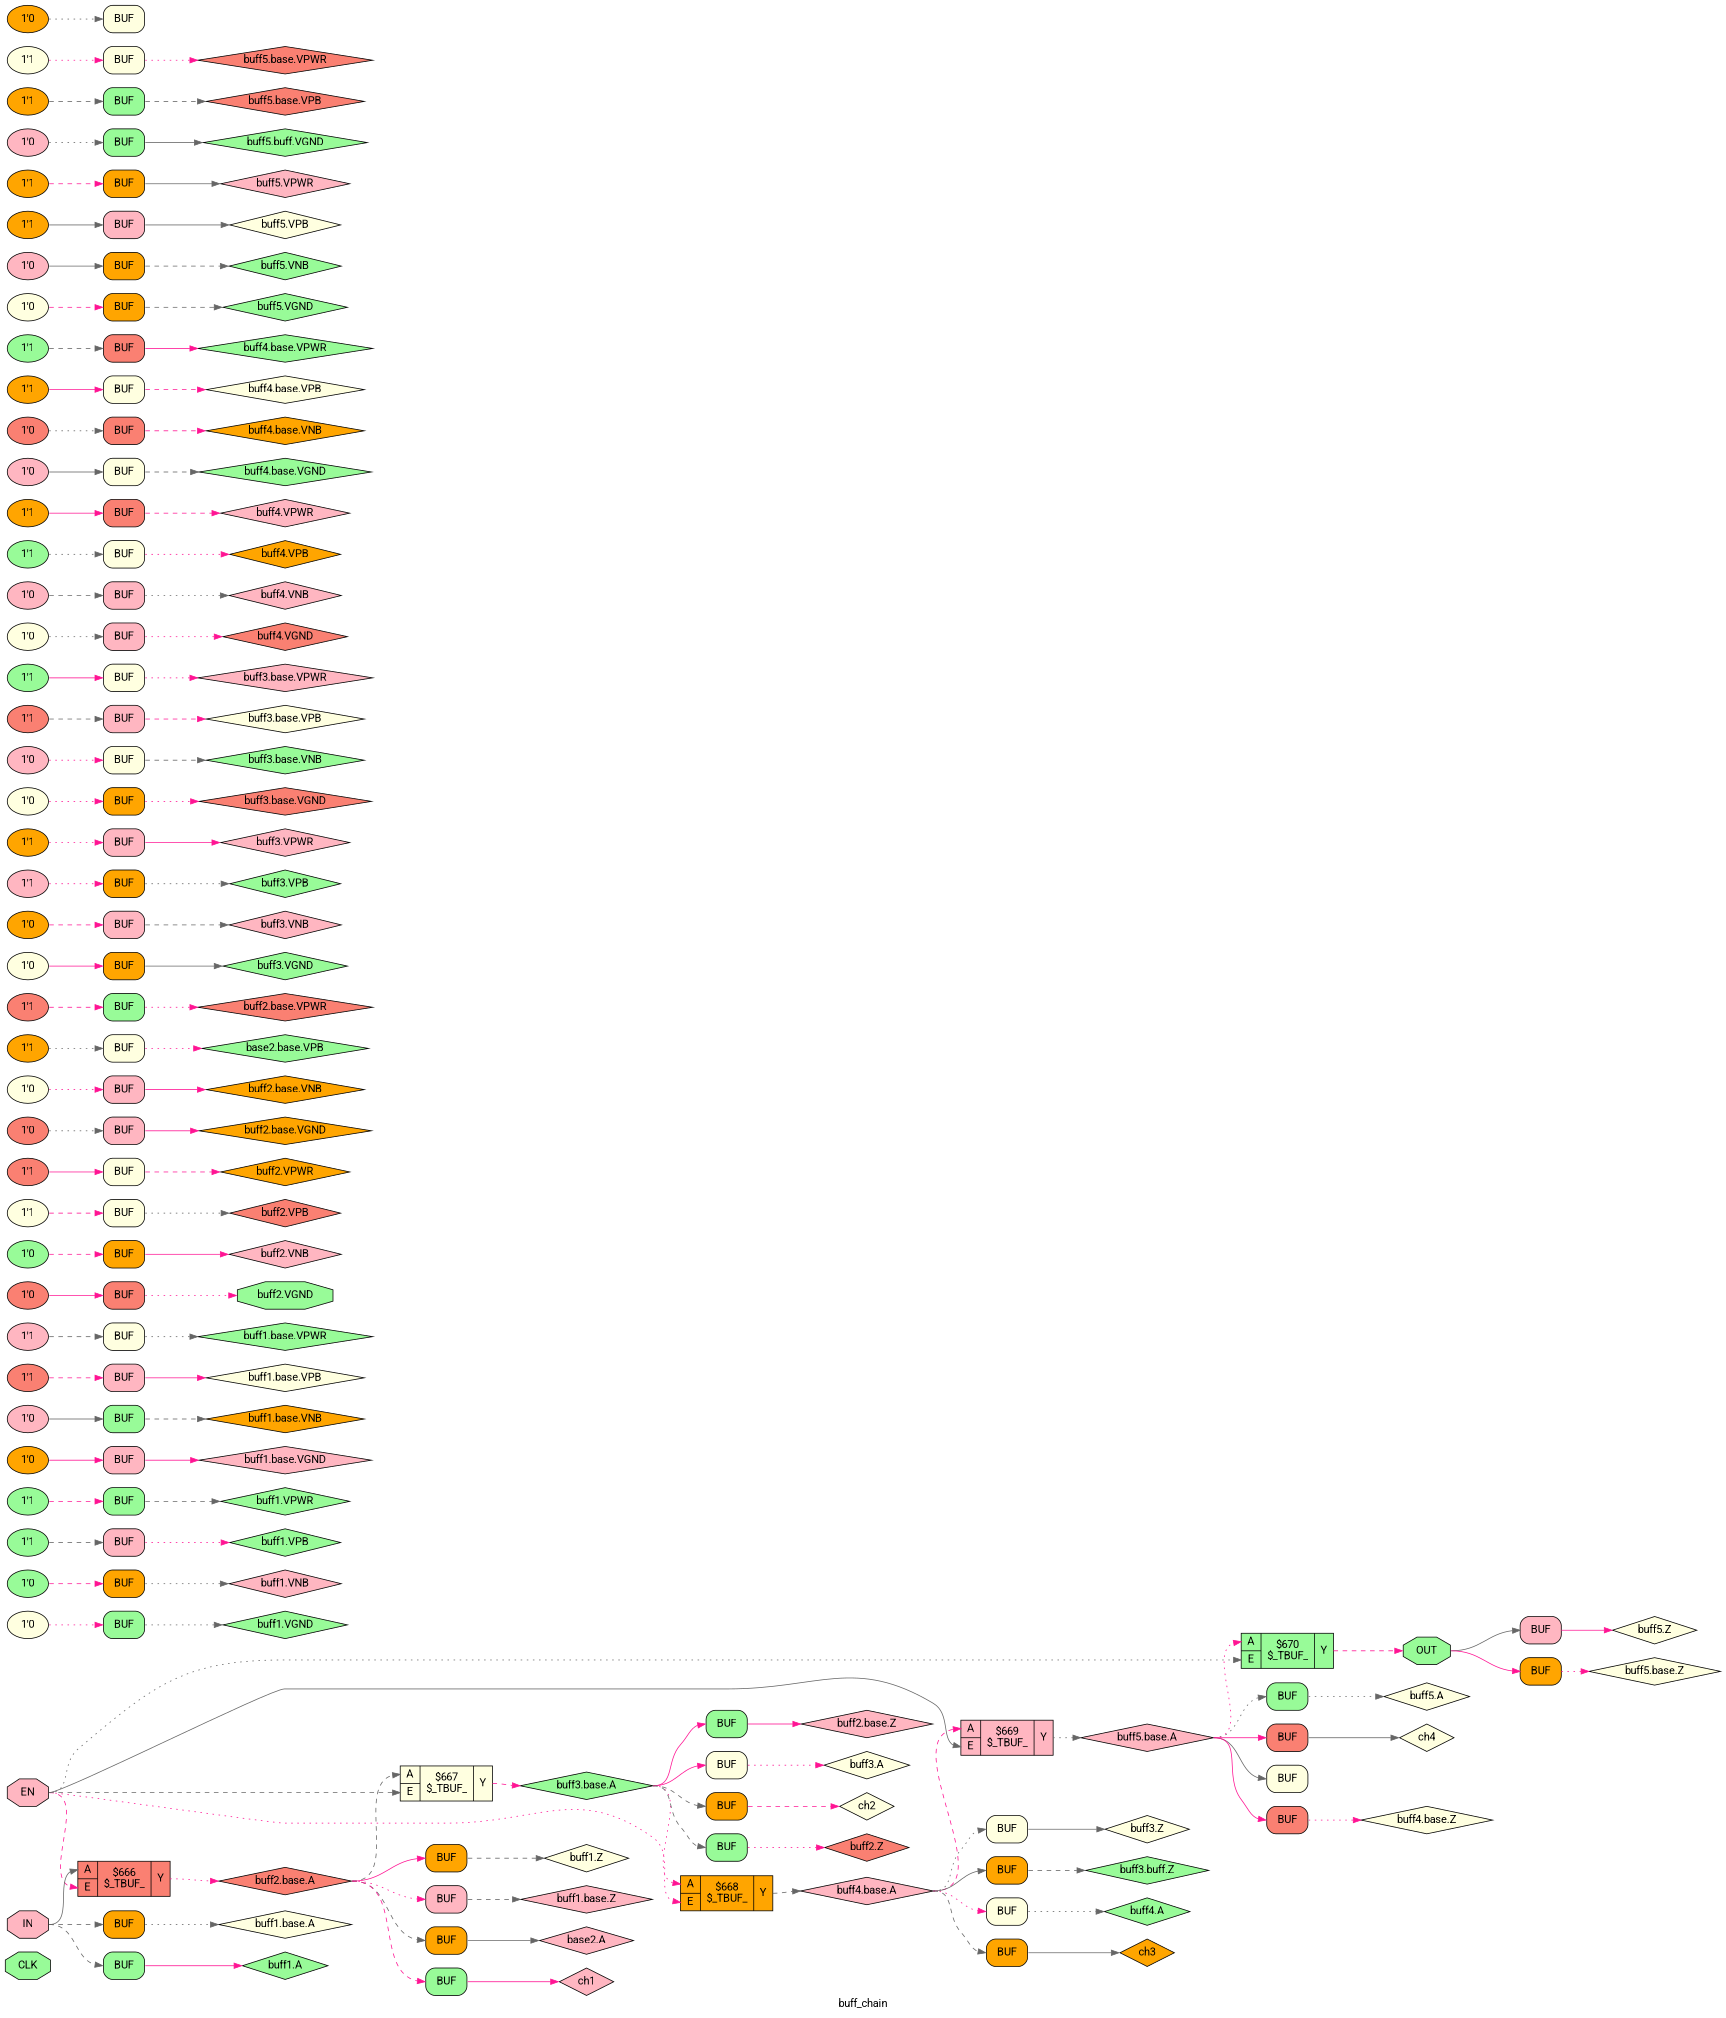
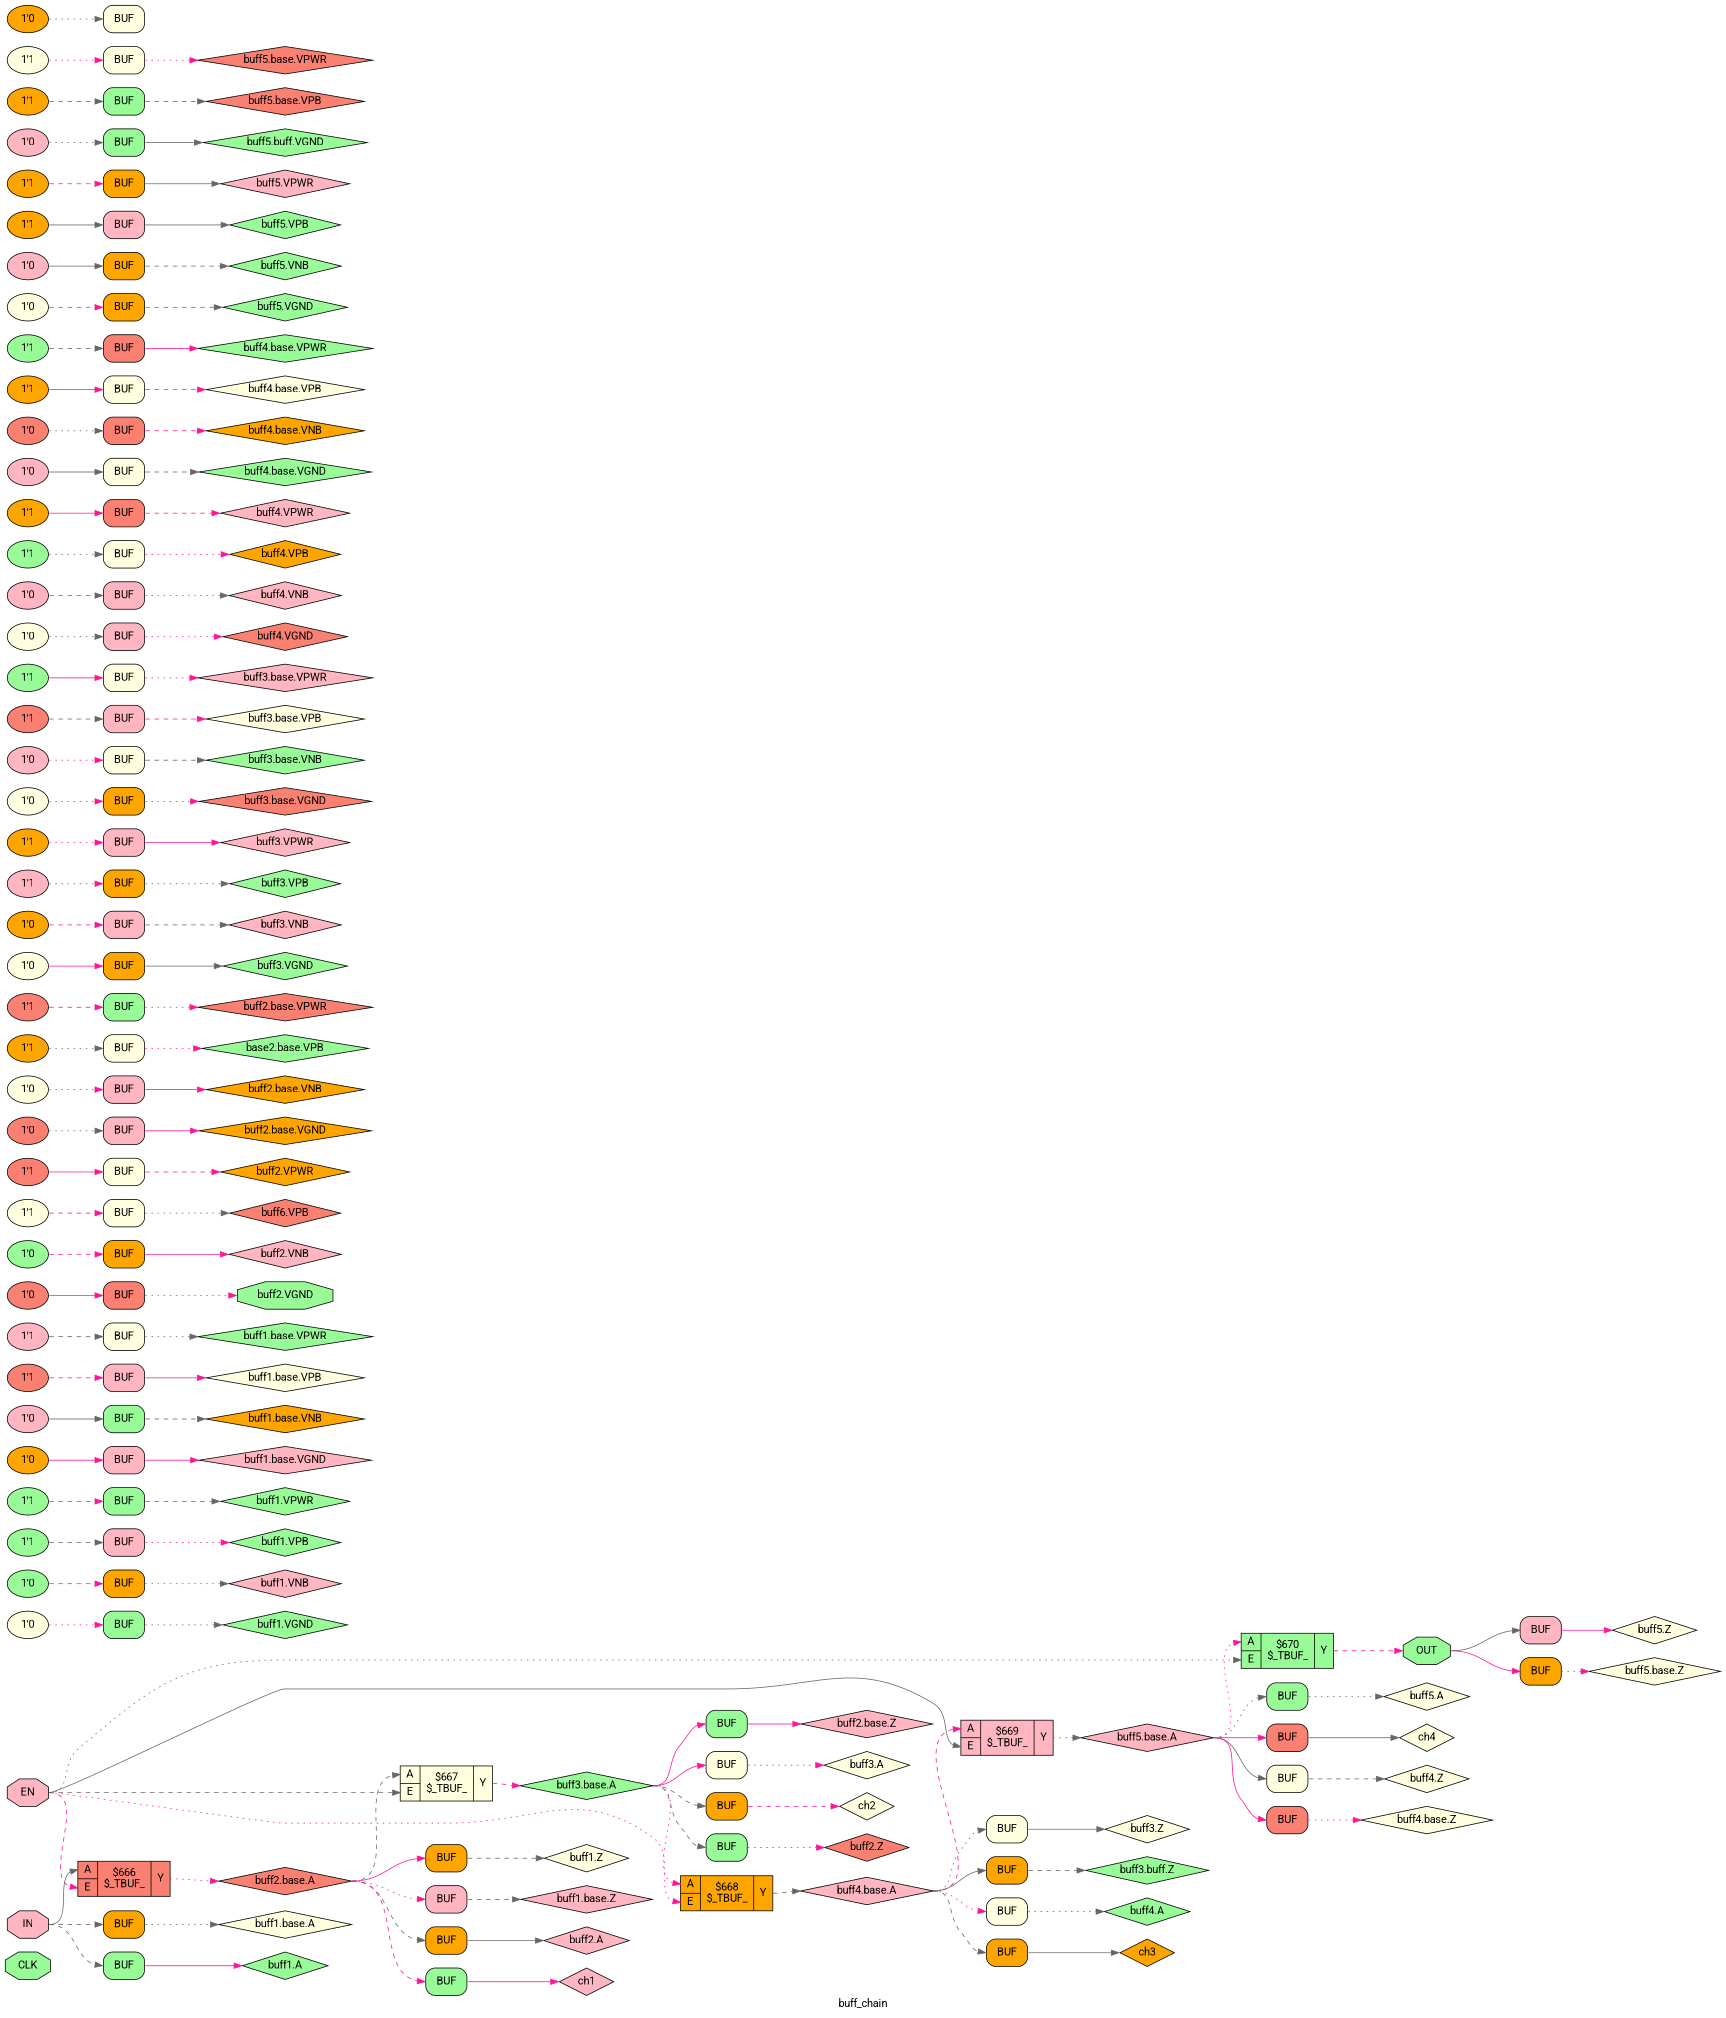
node "buff5.VPB": fillcolor lightyellow -> palegreen
node "buff2.VPB": label "buff2.VPB" -> "buff6.VPB"
node "buff4.Z": added
node "base2.A": label "base2.A" -> "buff2.A"
